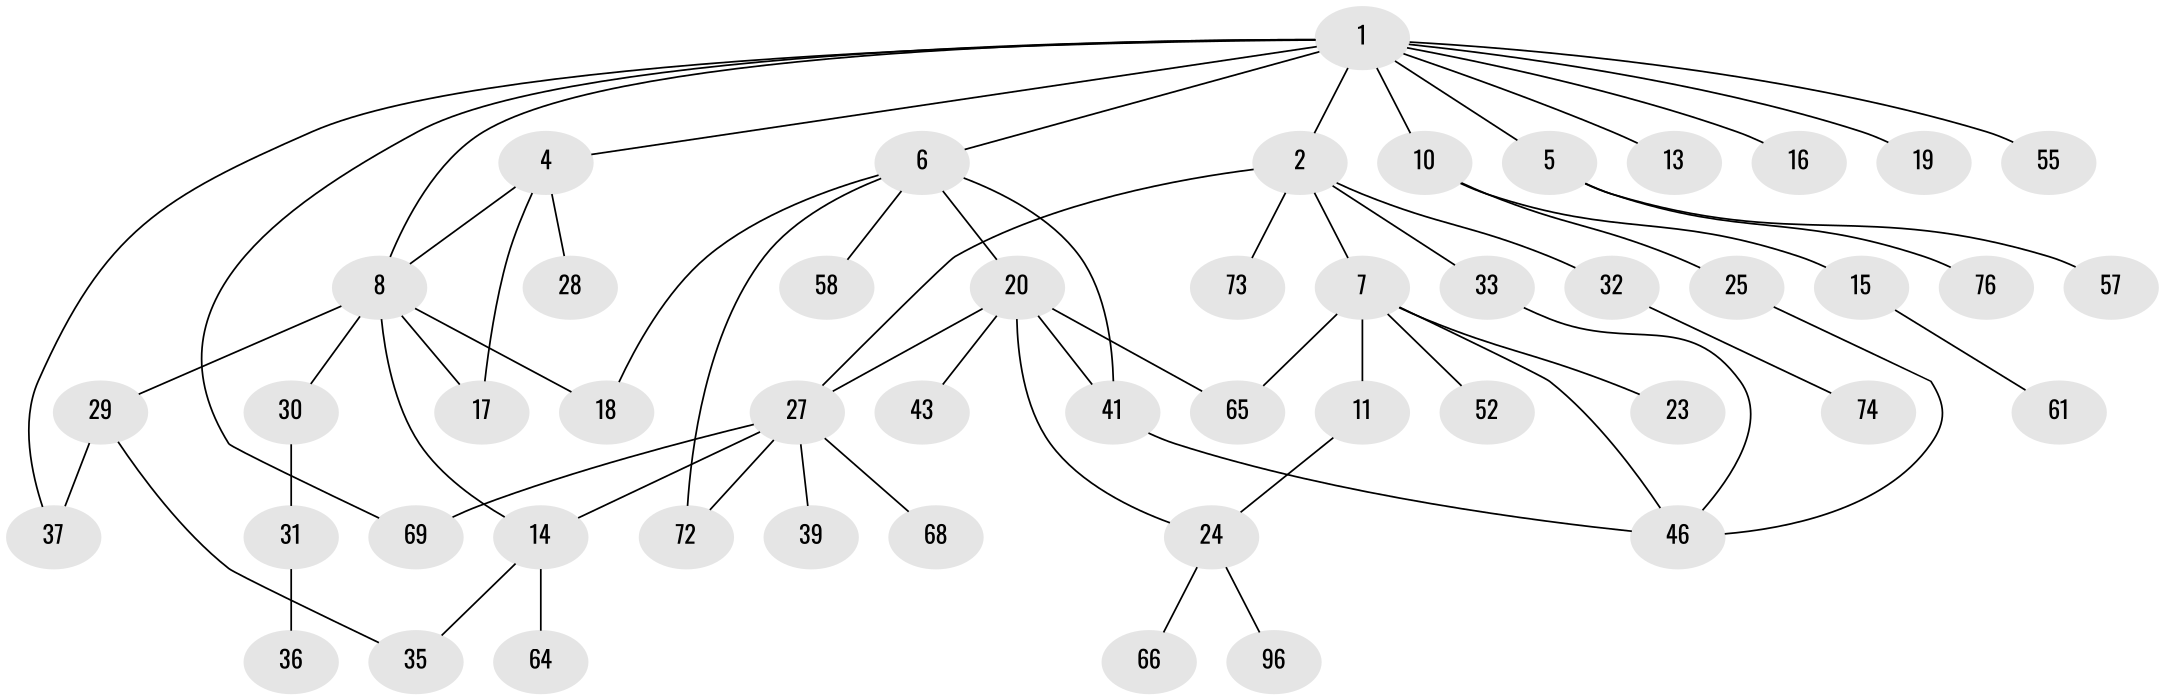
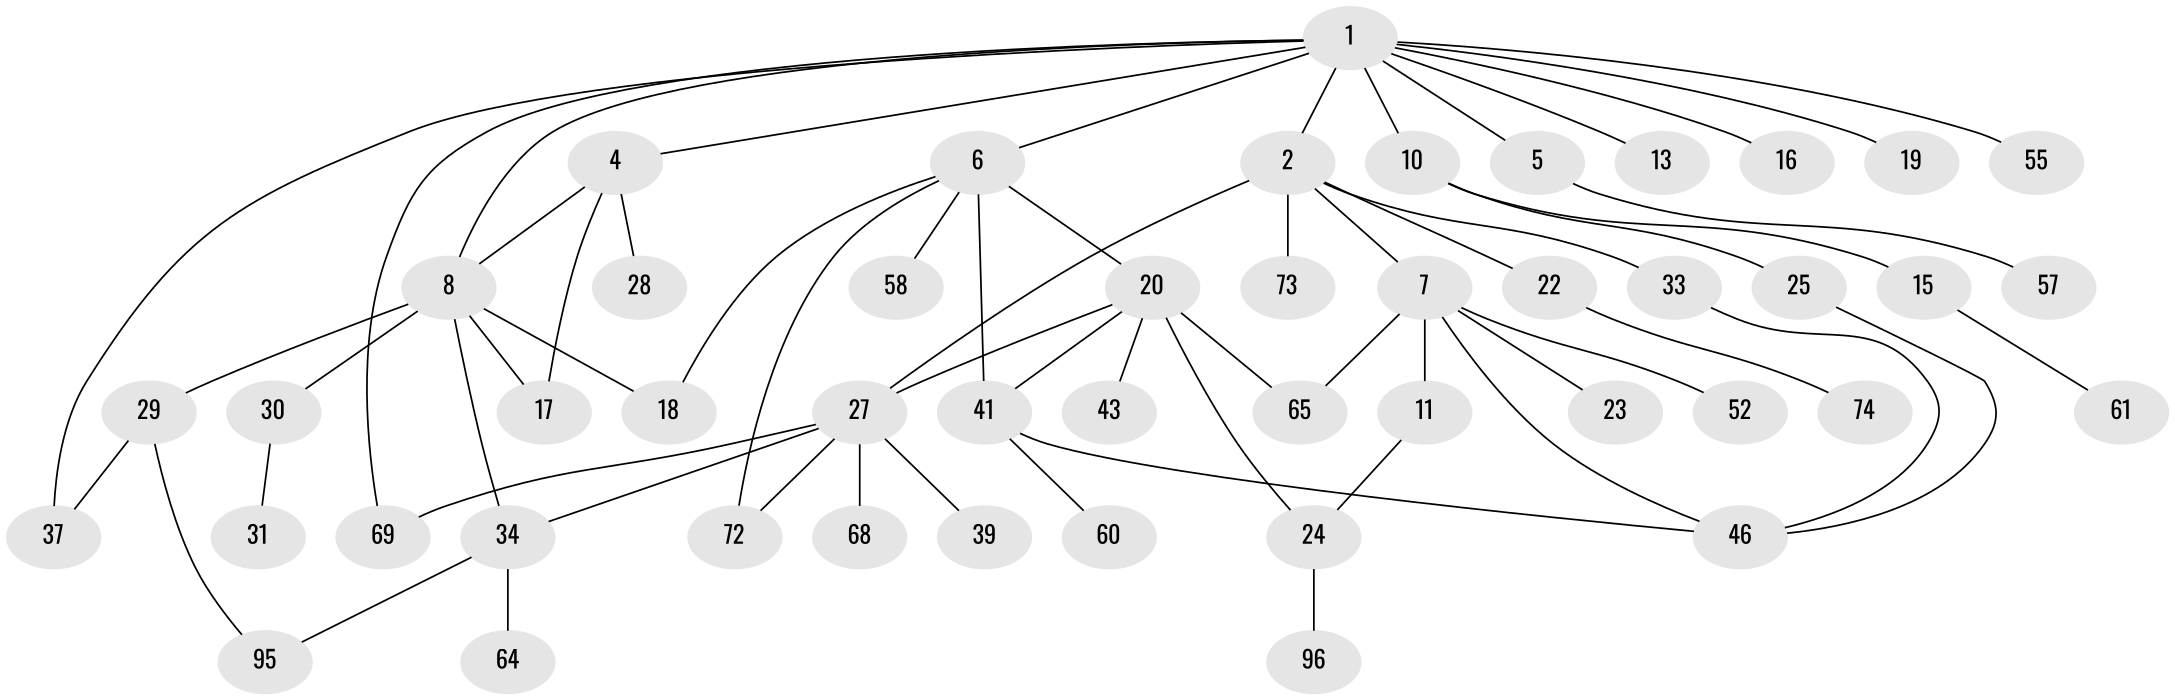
node "32": label "32" -> "22"
node "76": removed
node "14": label "14" -> "34"
node "60": added
node "36": removed
node "35": label "35" -> "95"
node "66": removed
